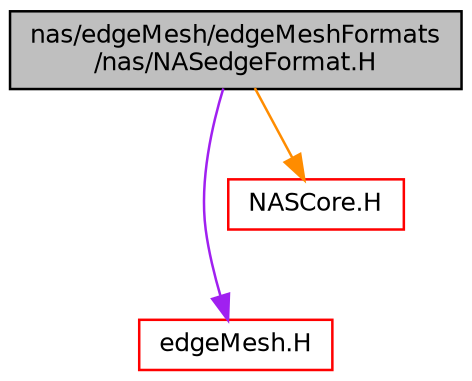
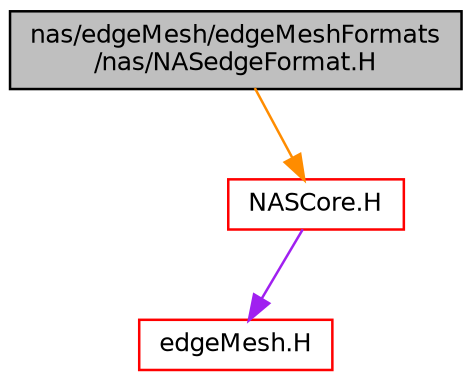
edge "nas/edgeMesh/edgeMeshFormats /nas/NASedgeFormat.H" -> "edgeMesh.H": now "NASCore.H" -> "edgeMesh.H"
